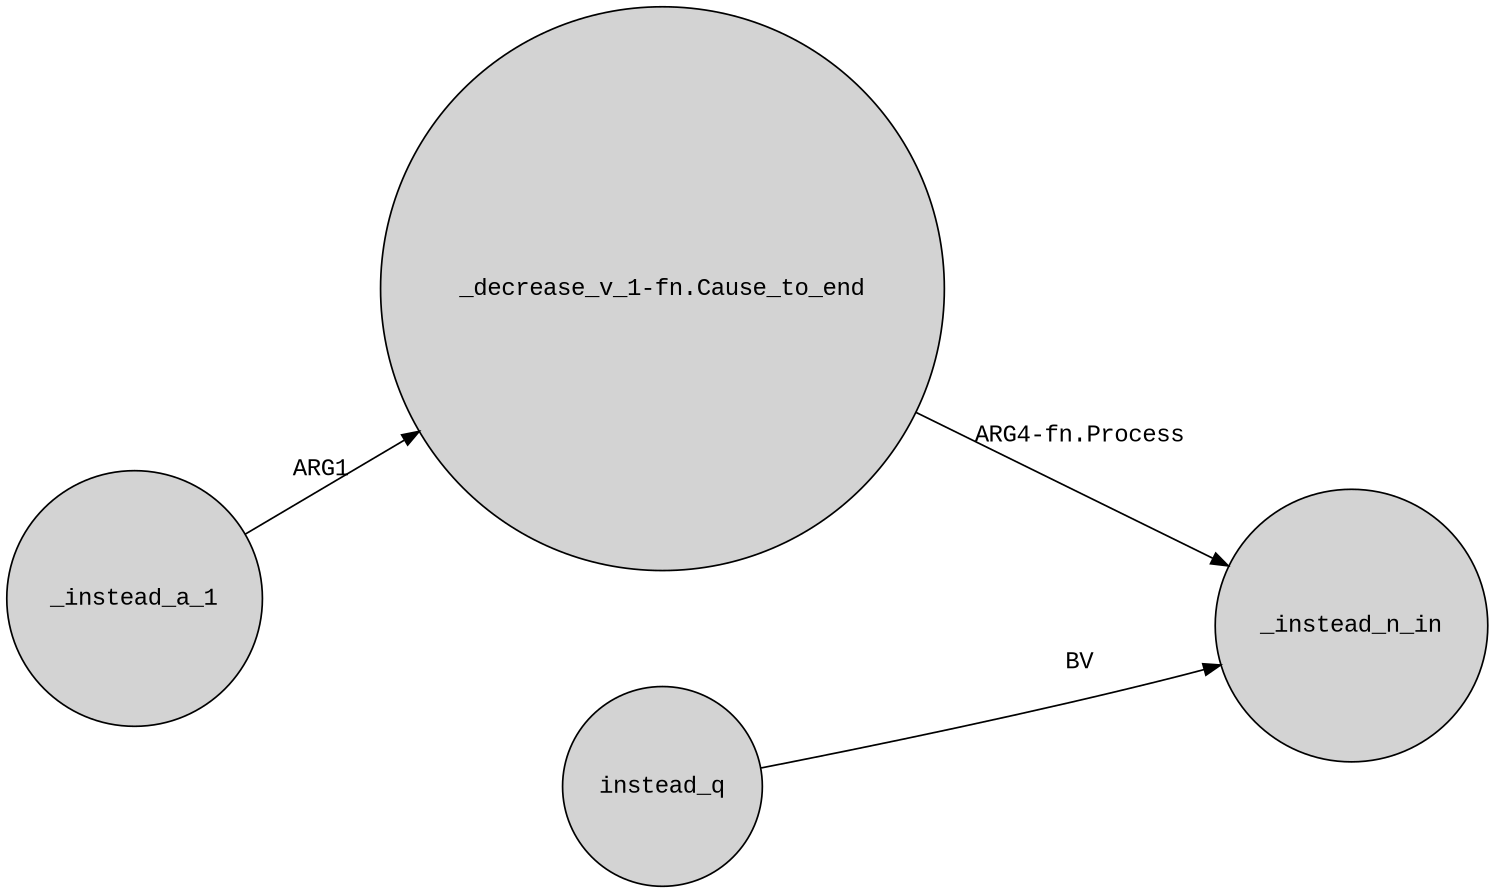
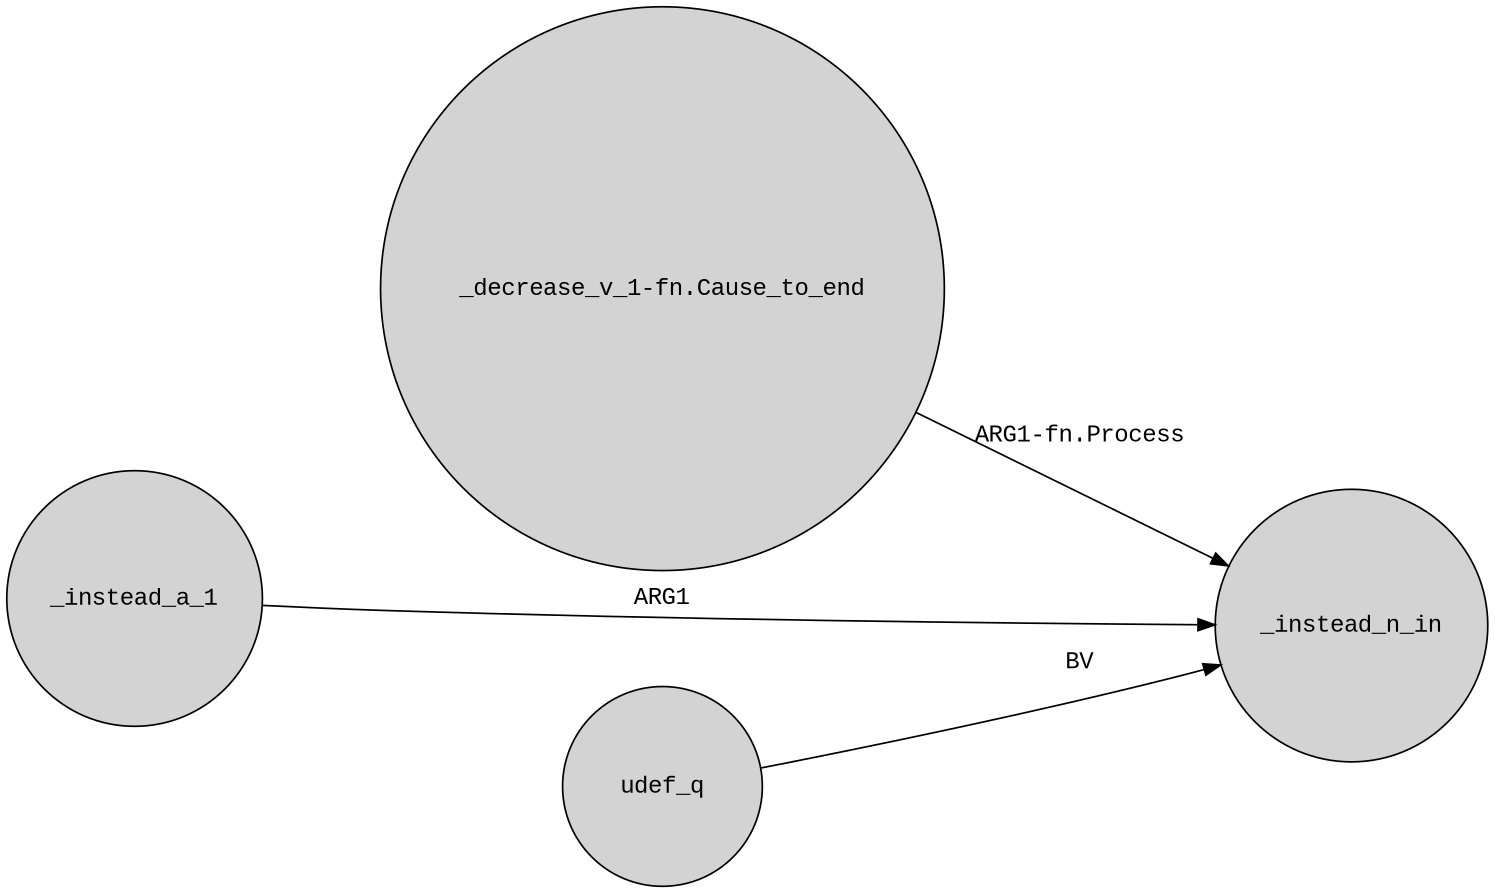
edge "_decrease_v_1-fn.Cause_to_end" -> "_instead_n_in": label "ARG4-fn.Process" -> "ARG1-fn.Process"
edge "_instead_a_1" -> "_decrease_v_1-fn.Cause_to_end": now "_instead_a_1" -> "_instead_n_in"
node "instead_q": label "instead_q" -> "udef_q"
